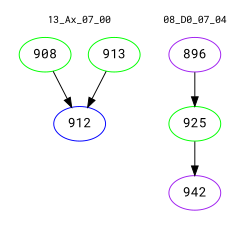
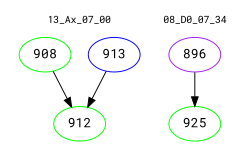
cluster "08_D0_07_04": label "08_D0_07_04" -> "08_D0_07_34"
node "913": color green -> blue
node "912": color blue -> green
node "942": removed
